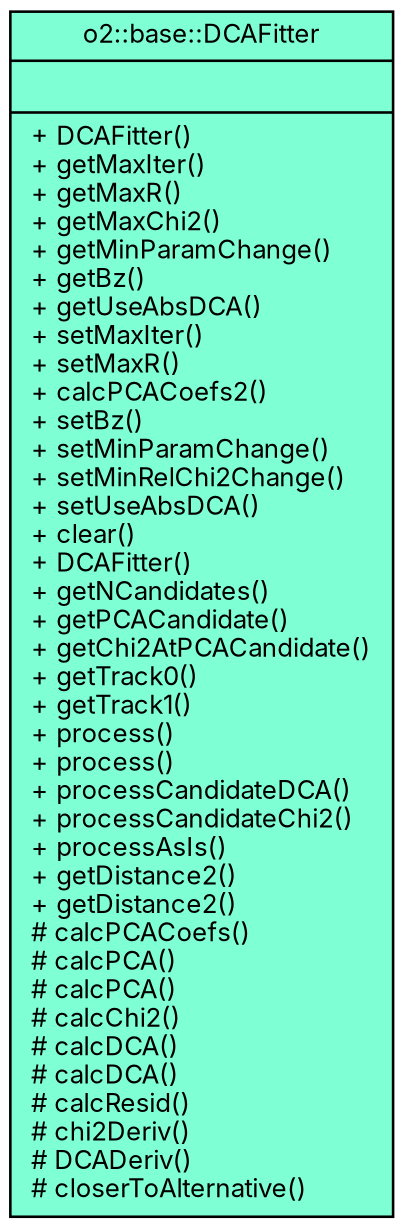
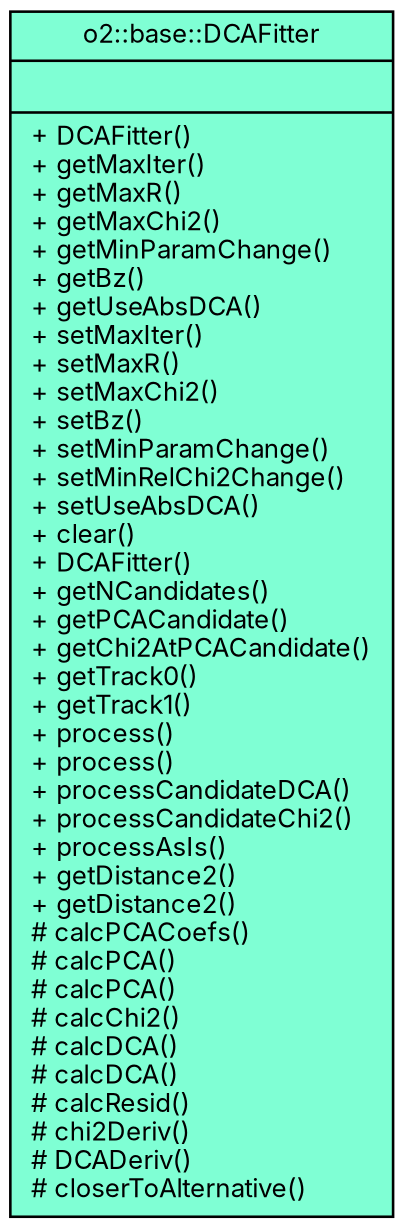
node "o2::base::DCAFitter": text "+ calcPCACoefs2()" -> "+ setMaxChi2()"
